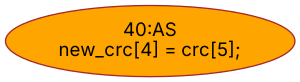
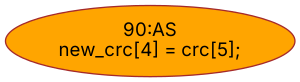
node "40:AS new_crc[4] = crc[5];": label "40:AS new_crc[4] = crc[5];" -> "90:AS new_crc[4] = crc[5];"
